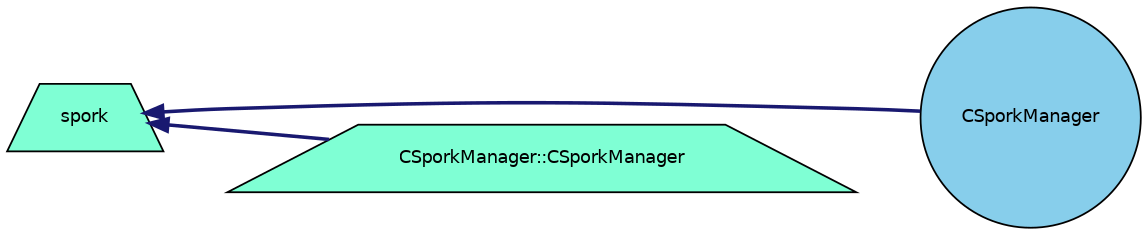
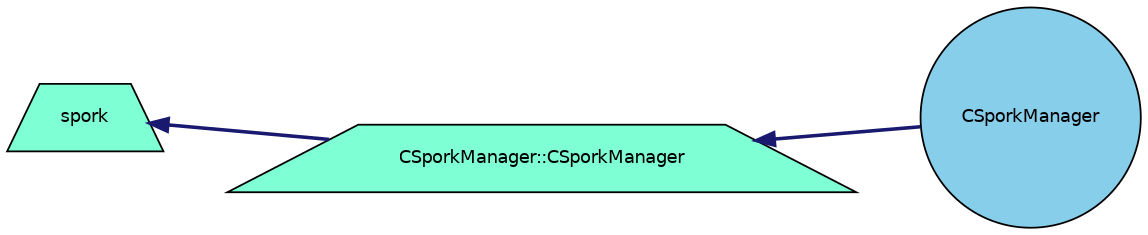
edge "CSporkManager" -> "spork": now "CSporkManager" -> "CSporkManager::CSporkManager"
